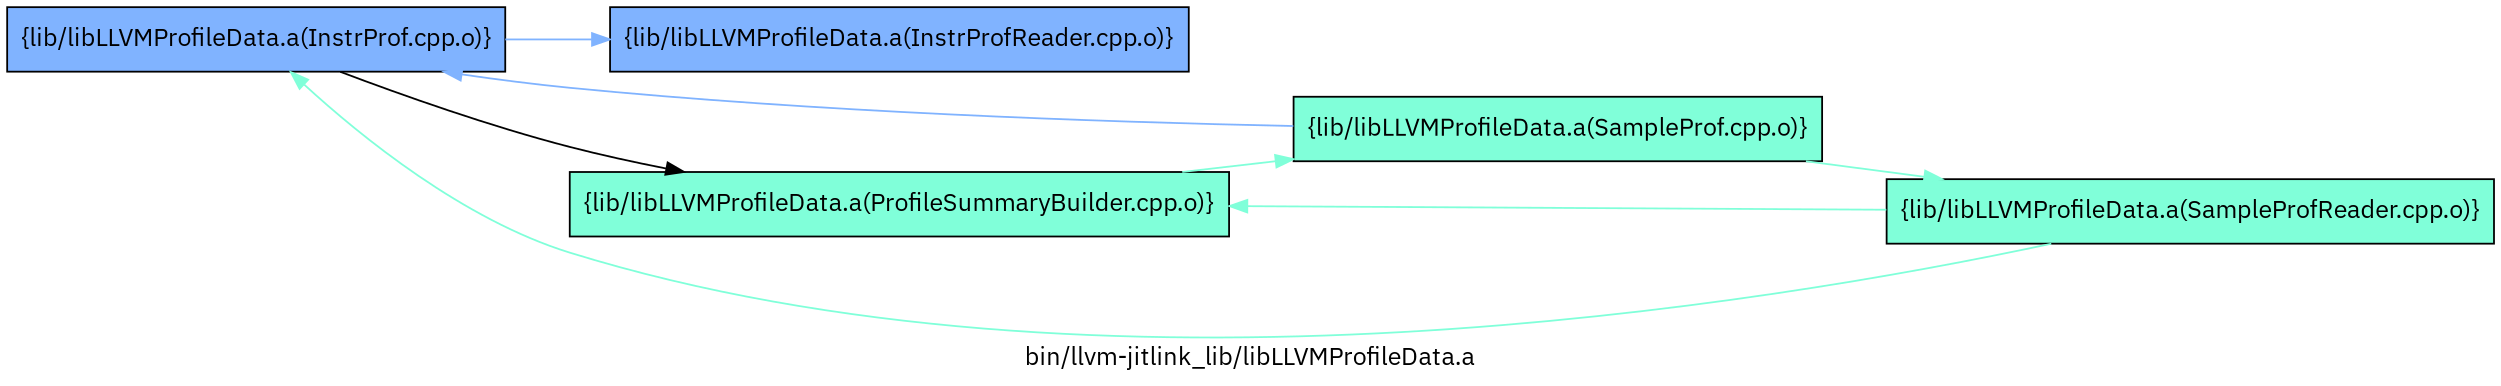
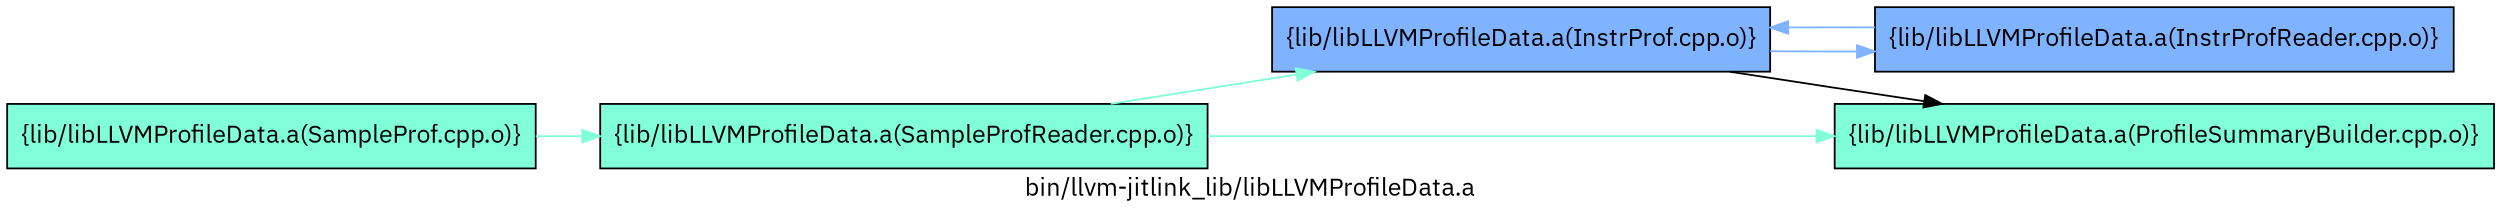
edge "{lib/libLLVMProfileData.a(SampleProf.cpp.o)}" -> "{lib/libLLVMProfileData.a(InstrProf.cpp.o)}": now "{lib/libLLVMProfileData.a(InstrProfReader.cpp.o)}" -> "{lib/libLLVMProfileData.a(InstrProf.cpp.o)}"
edge "{lib/libLLVMProfileData.a(ProfileSummaryBuilder.cpp.o)}" -> "{lib/libLLVMProfileData.a(SampleProf.cpp.o)}": removed
